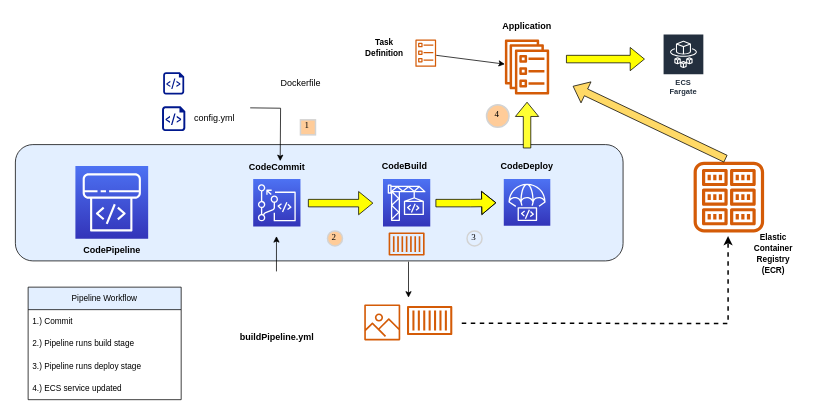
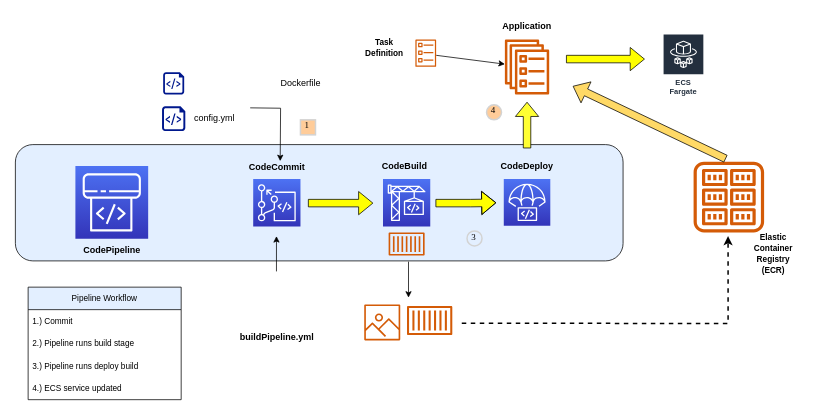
node "4": size 23x23 -> 15x15
node "2": removed
node "3.) Pipeline runs deploy stage": label "3.) Pipeline runs deploy stage" -> "3.) Pipeline runs deploy build"
